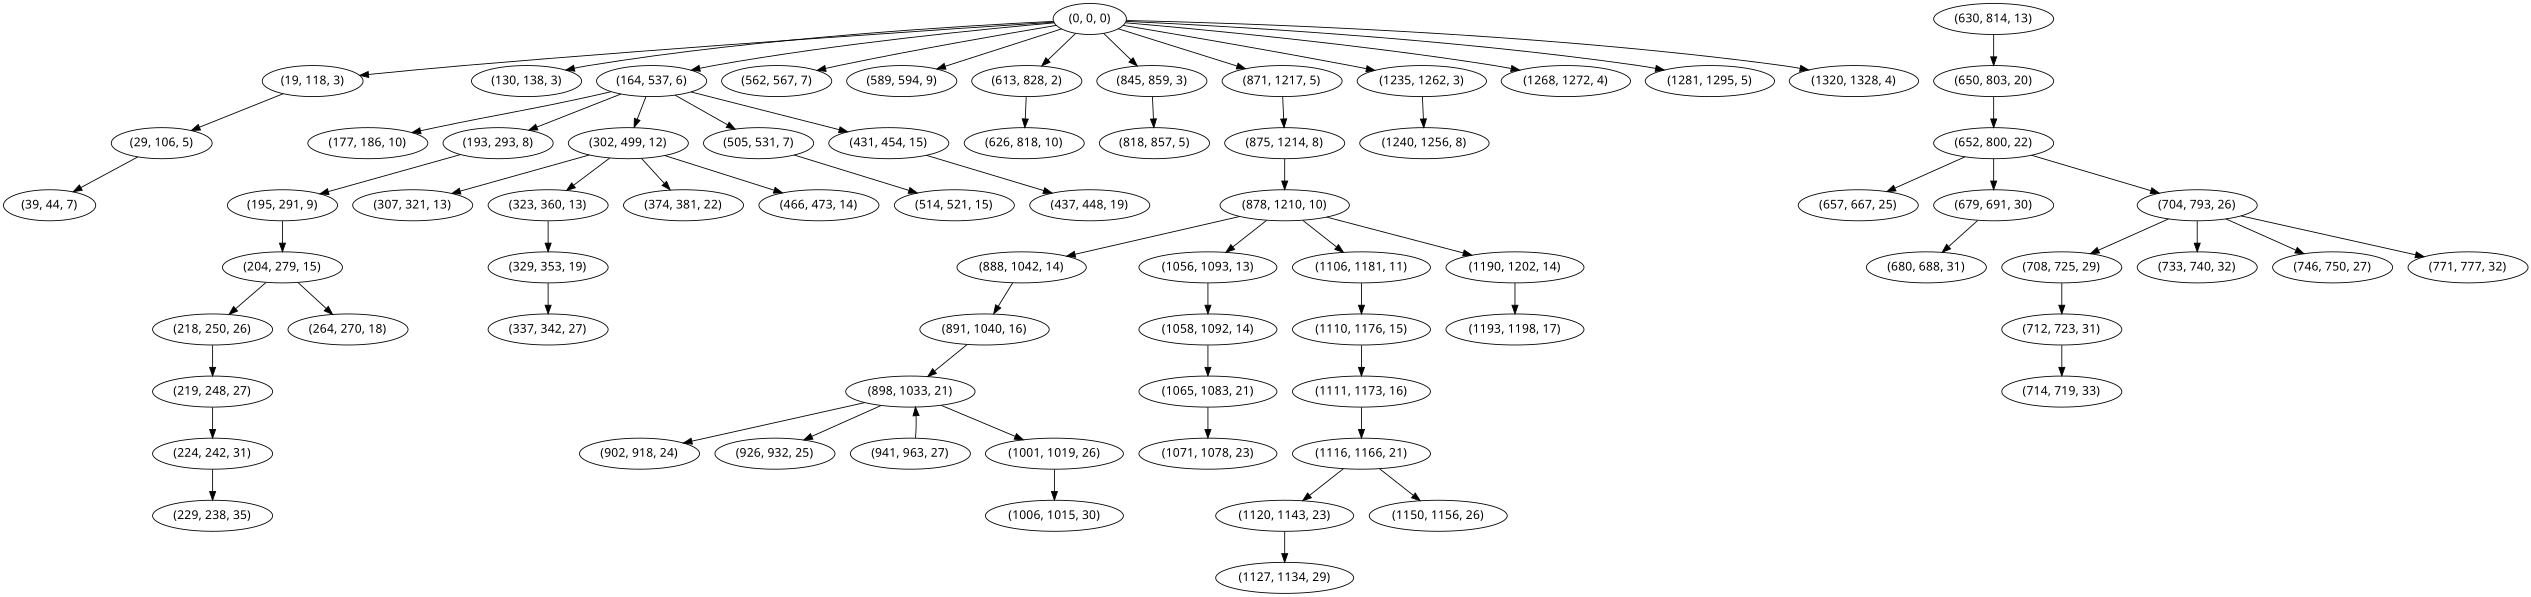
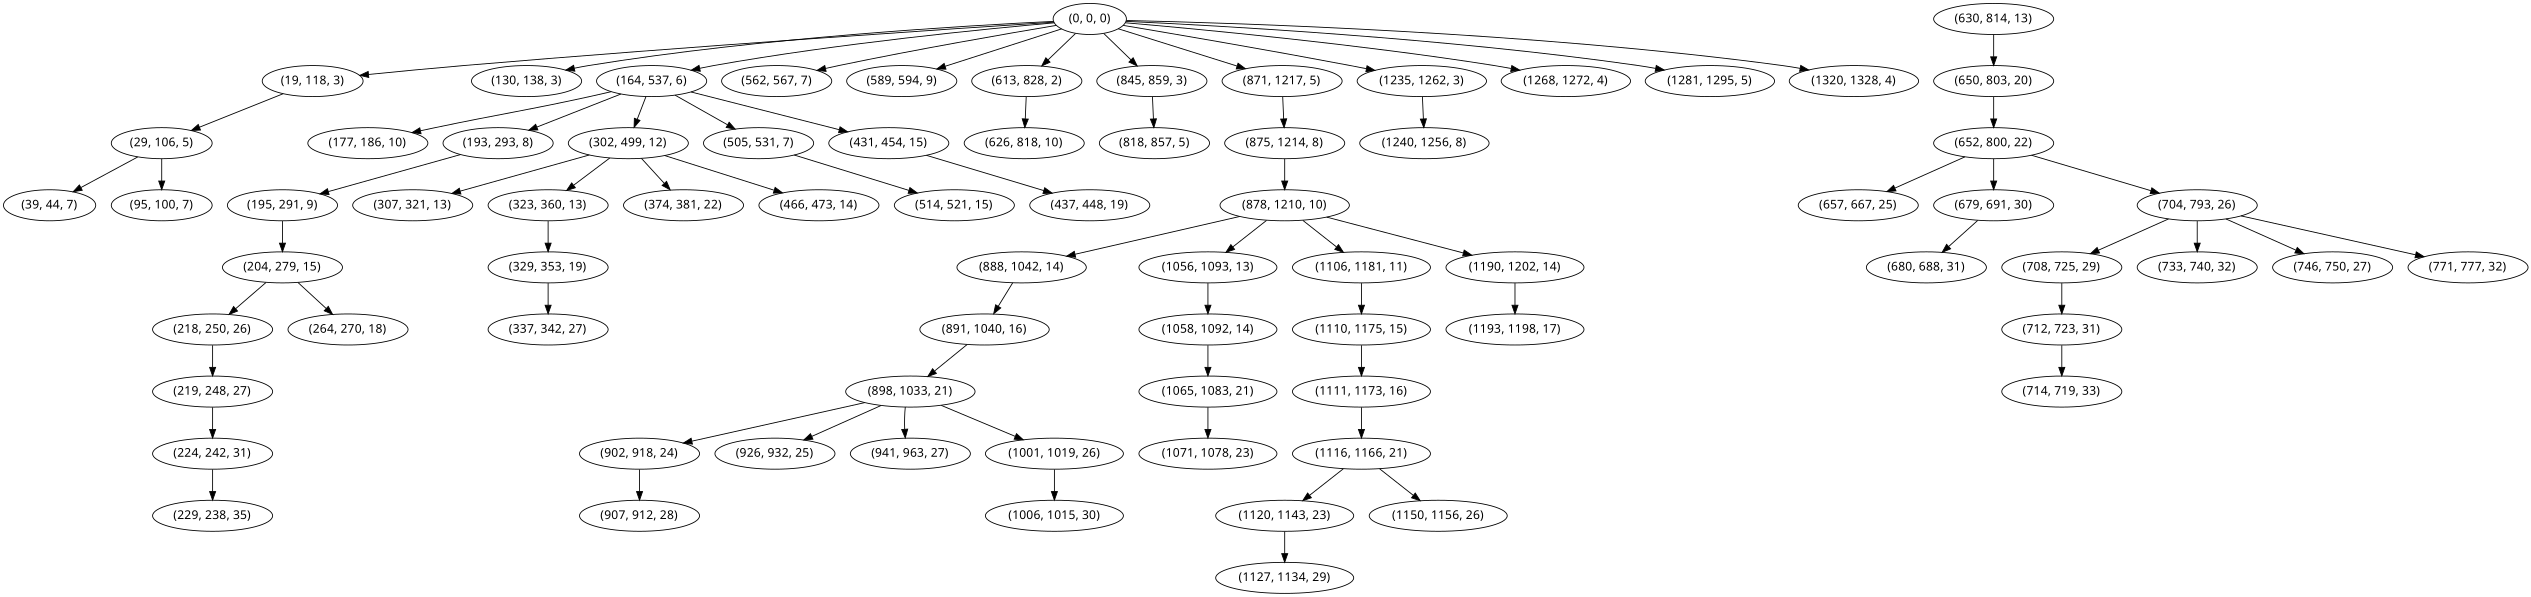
node "(95, 100, 7)": added
node "(1110, 1176, 15)": label "(1110, 1176, 15)" -> "(1110, 1175, 15)"
edge "(941, 963, 27)" -> "(898, 1033, 21)": reversed
node "(907, 912, 28)": added
